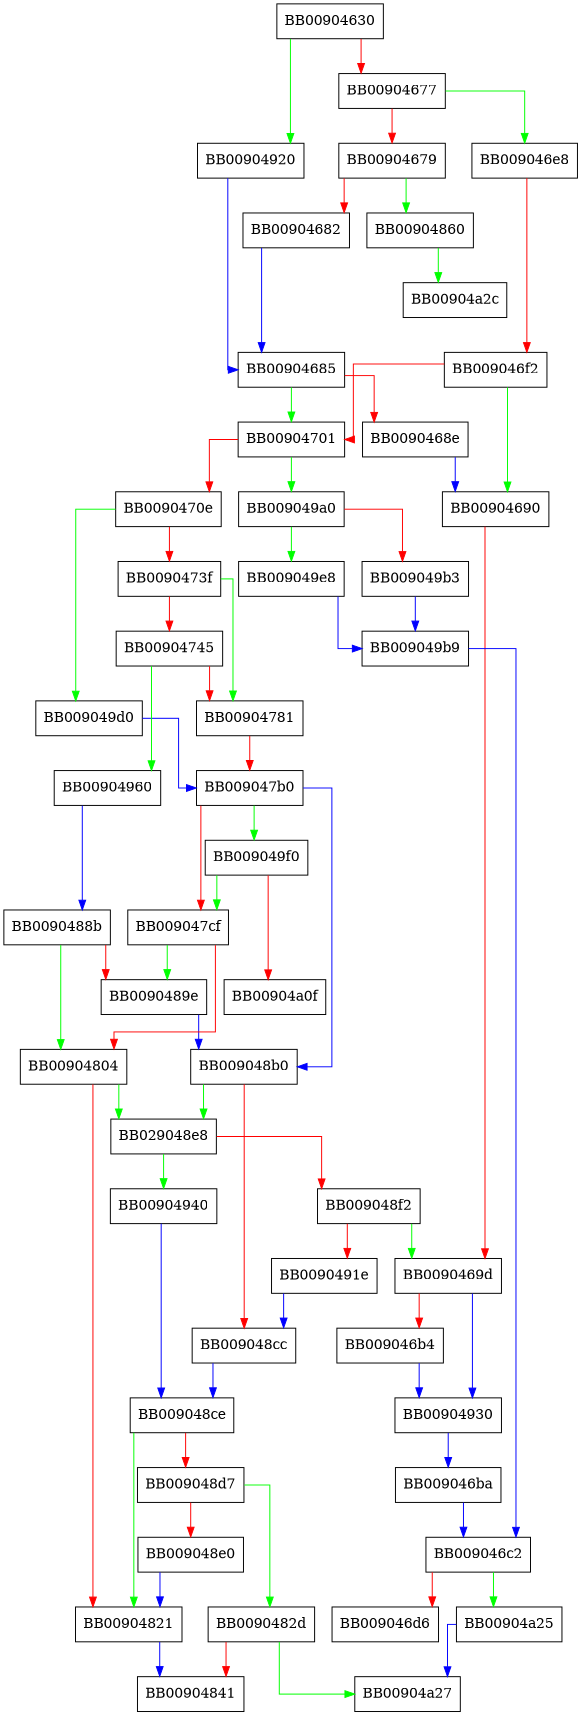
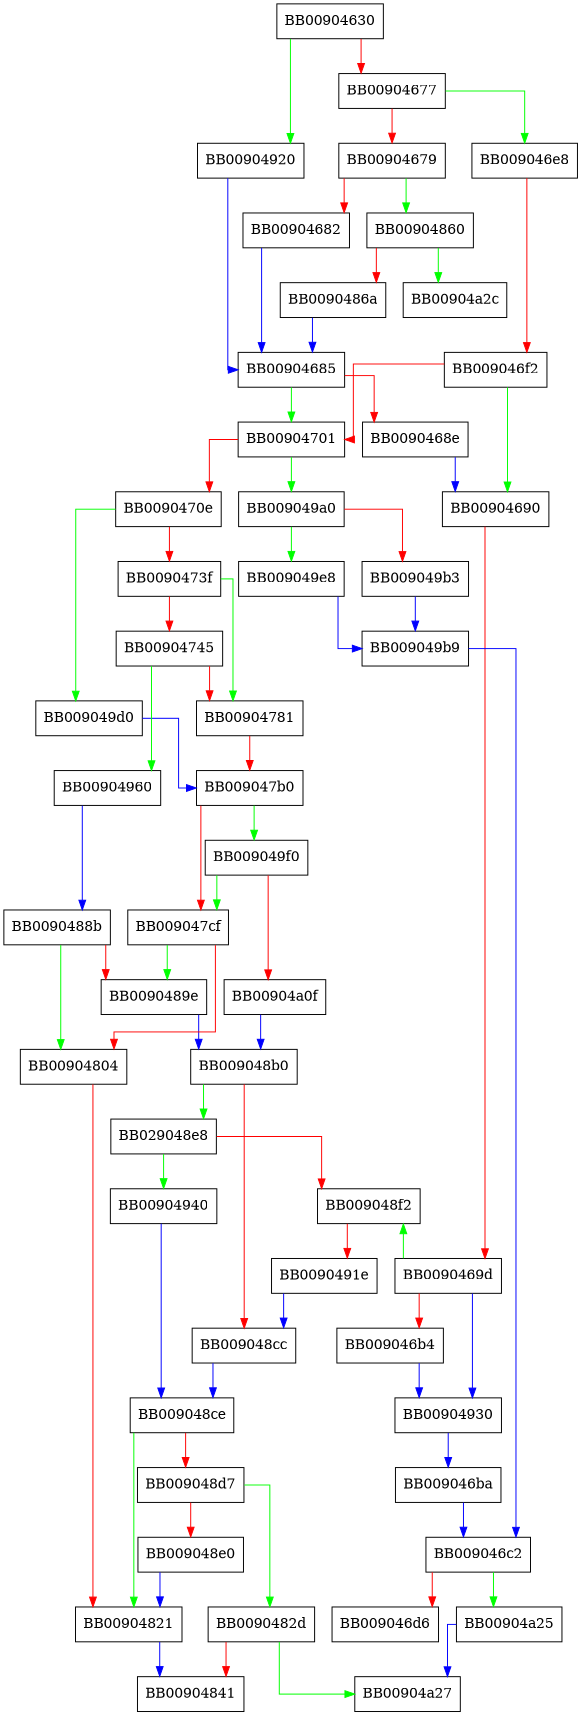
node "BB0090486a": added
edge "BB009047b0" -> "BB009048b0": now "BB00904a0f" -> "BB009048b0"
edge "BB00904804" -> "BB029048e8": removed
edge "BB009048f2" -> "BB0090469d": reversed
